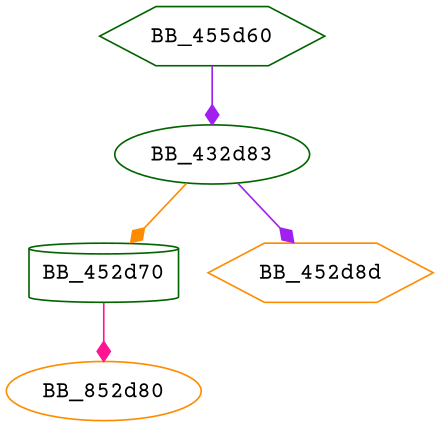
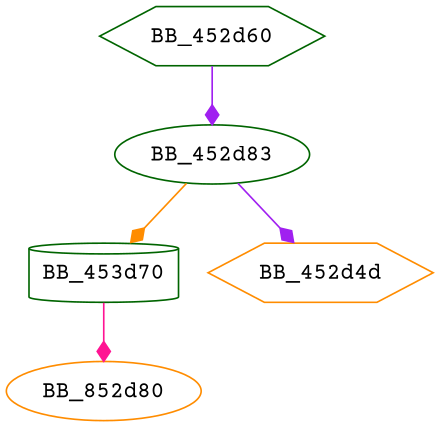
node "BB_455d60": label "BB_455d60" -> "BB_452d60"
node "BB_432d83": label "BB_432d83" -> "BB_452d83"
node "BB_452d70": label "BB_452d70" -> "BB_453d70"
node "BB_452d8d": label "BB_452d8d" -> "BB_452d4d"
